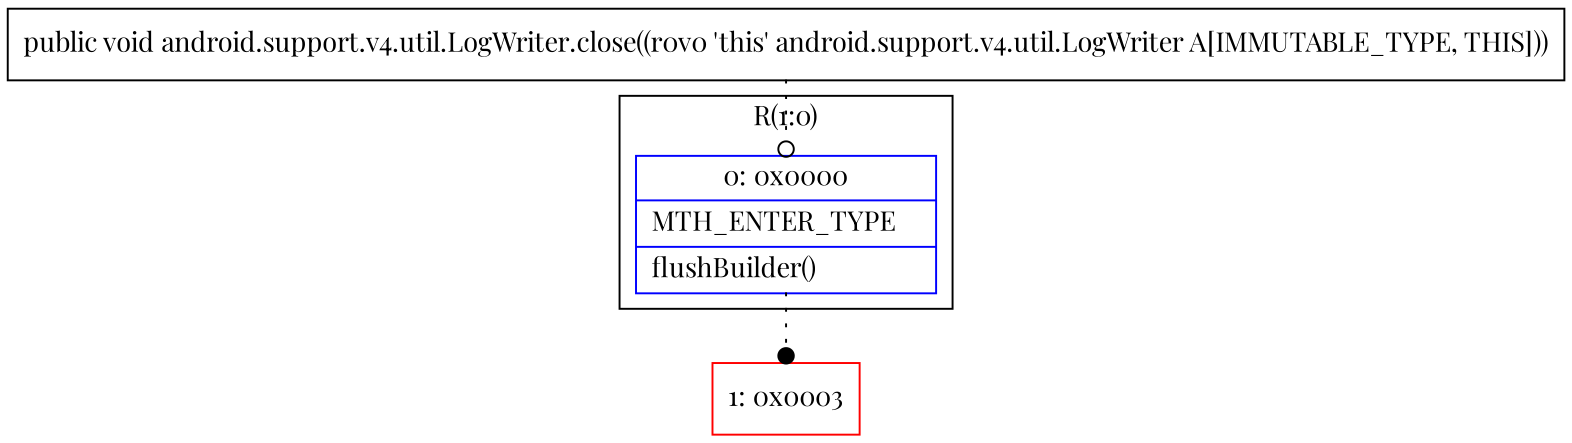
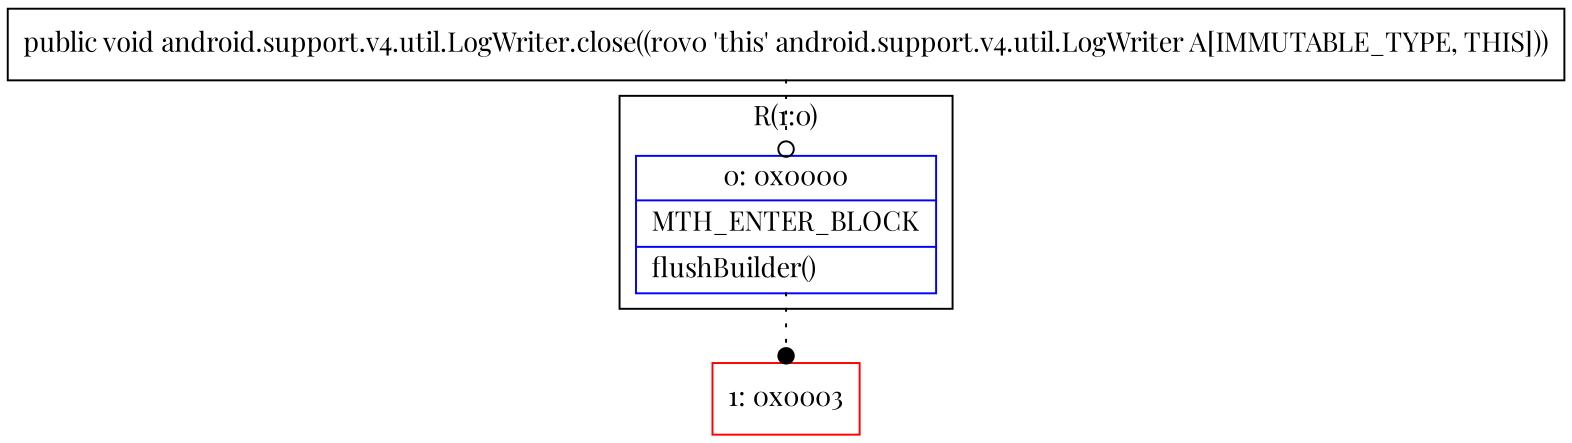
node "0: 0x0000": text "MTH_ENTER_TYPE" -> "MTH_ENTER_BLOCK"
